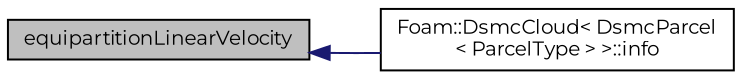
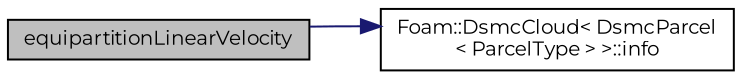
edge "Foam::DsmcCloud< DsmcParcel < ParcelType > >::info" -> "equipartitionLinearVelocity": reversed
